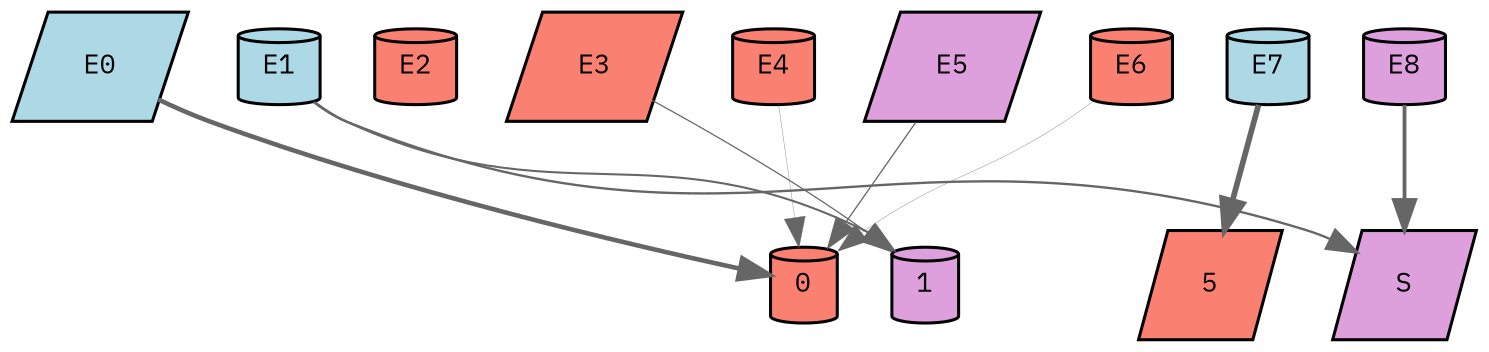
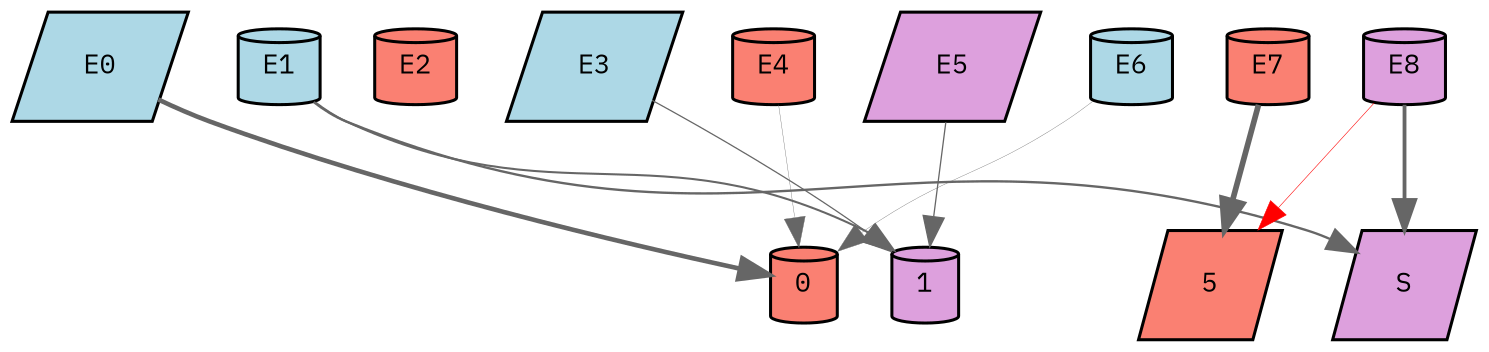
node "E3": fillcolor salmon -> lightblue
node "E6": fillcolor salmon -> lightblue
node "E7": fillcolor lightblue -> salmon
edge "E8" -> "5": added
edge "E5" -> "0": now "E5" -> "1"
